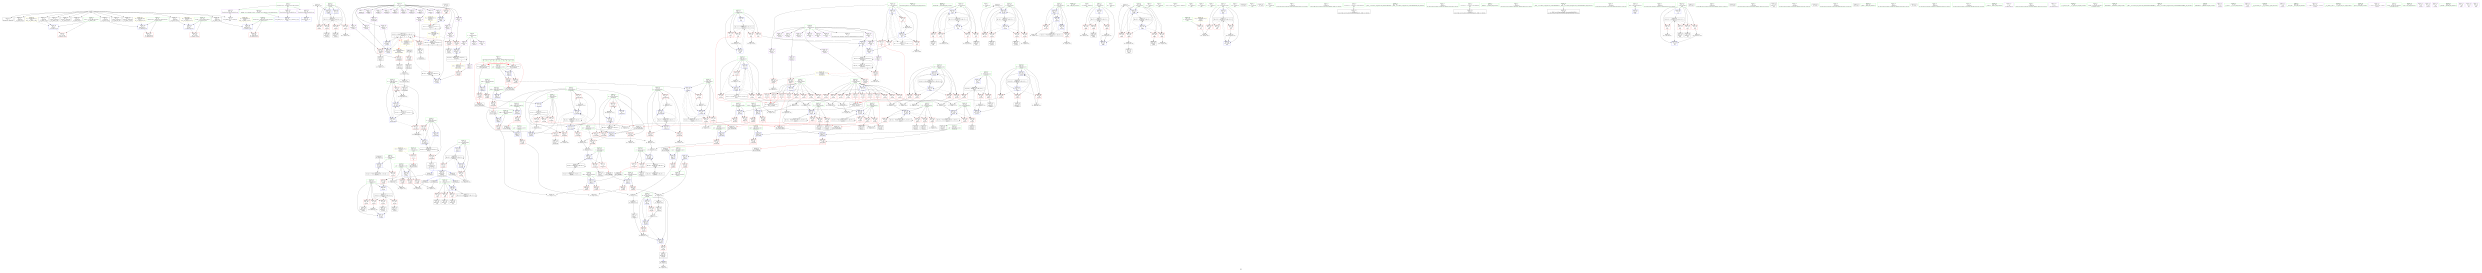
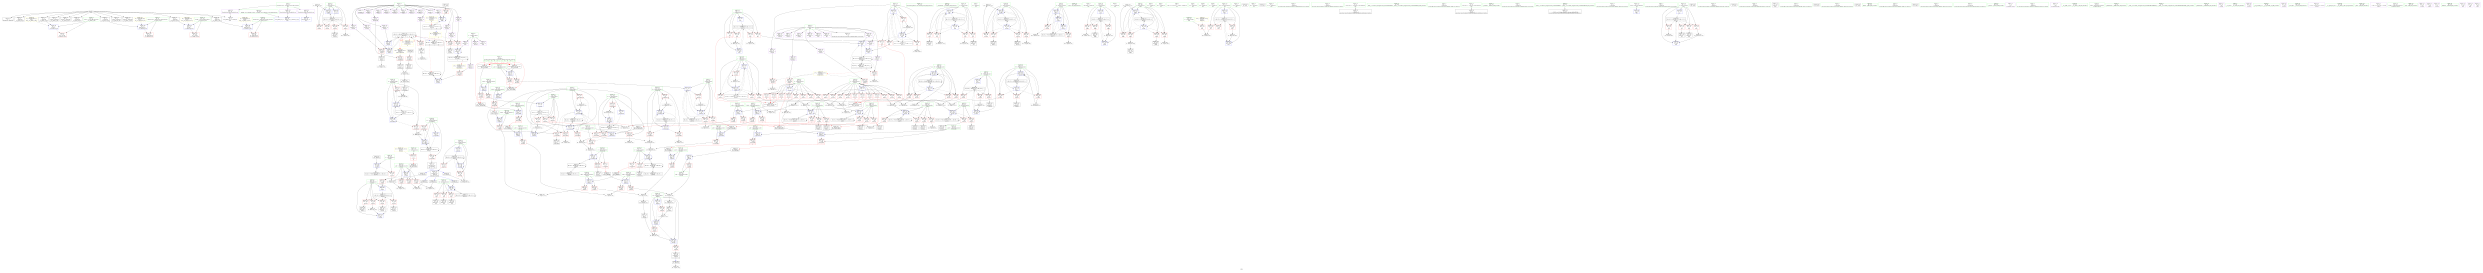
node "NodeID: 146": removed
